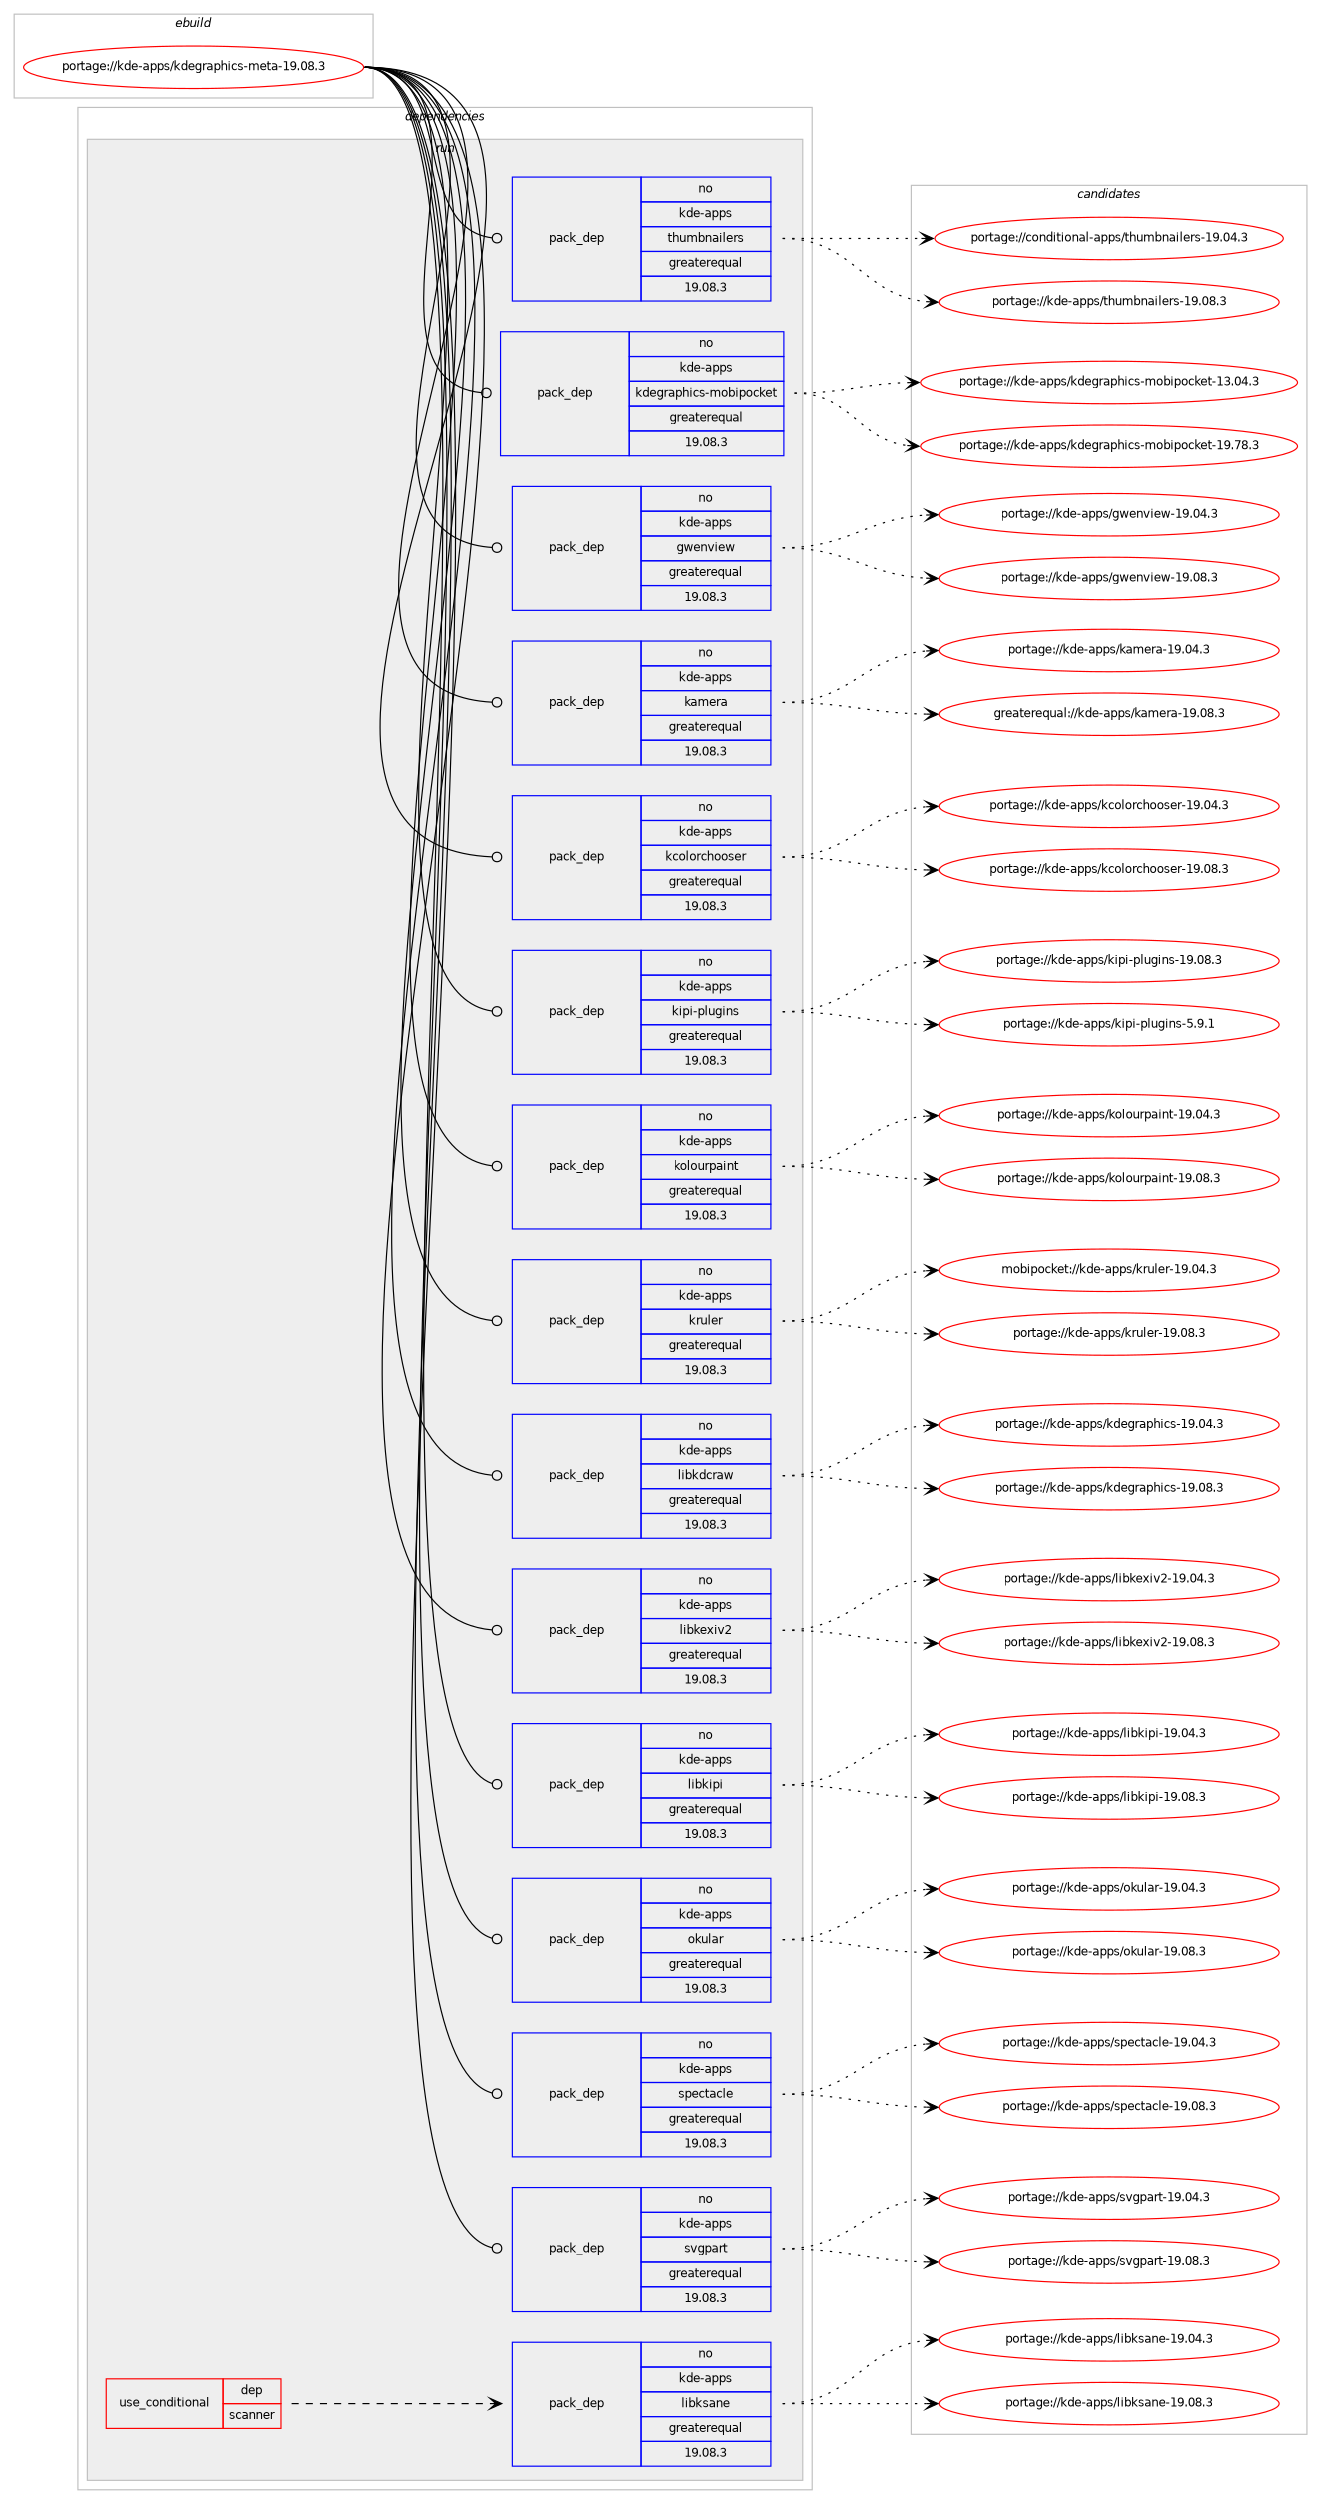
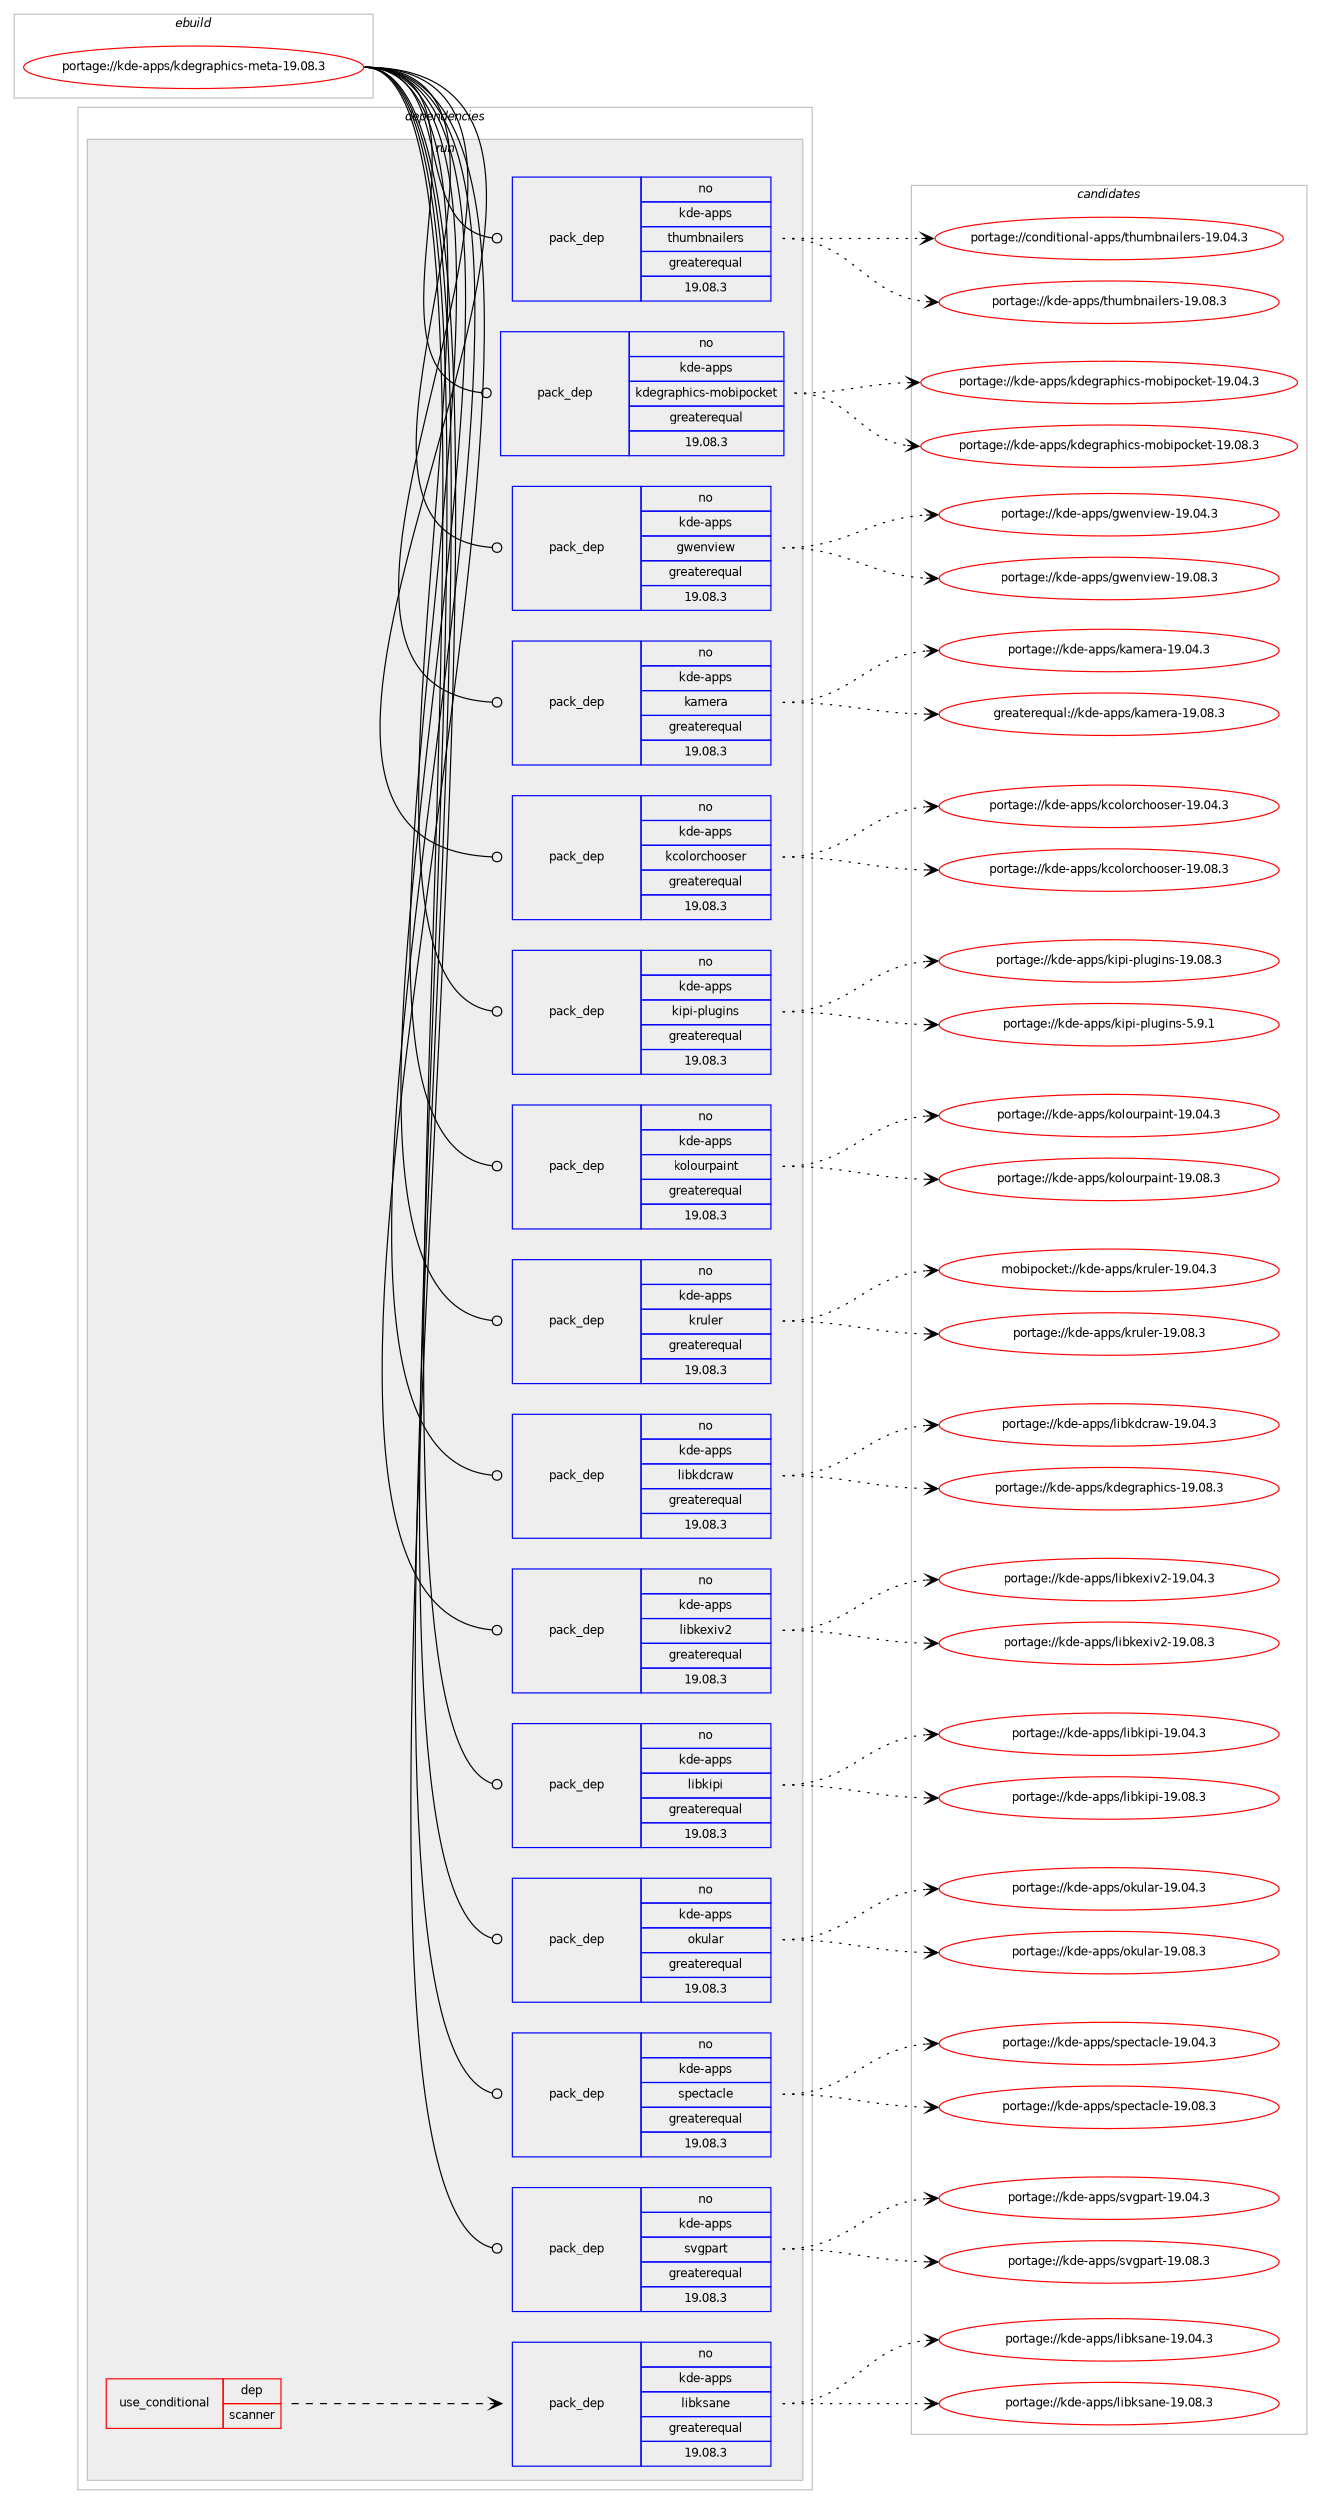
node "portage://kde-apps/kdegraphics-mobipocket-13.04.3": label "portage://kde-apps/kdegraphics-mobipocket-13.04.3" -> "portage://kde-apps/kdegraphics-mobipocket-19.04.3"
node "portage://kde-apps/kdegraphics-mobipocket-19.78.3": label "portage://kde-apps/kdegraphics-mobipocket-19.78.3" -> "portage://kde-apps/kdegraphics-mobipocket-19.08.3"
node "portage://kde-apps/kdegraphics-19.04.3": label "portage://kde-apps/kdegraphics-19.04.3" -> "portage://kde-apps/libkdcraw-19.04.3"
